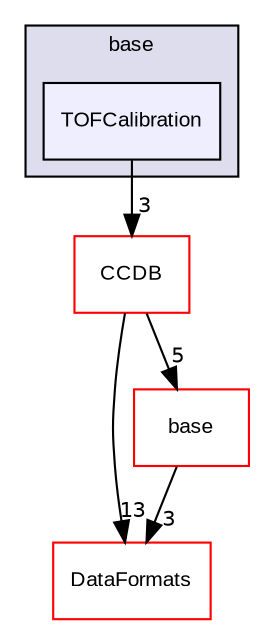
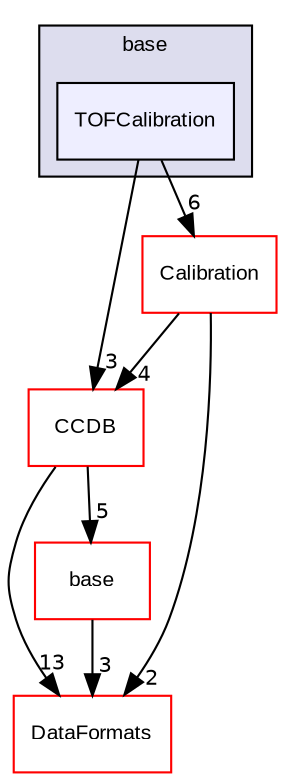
node "Calibration": added
